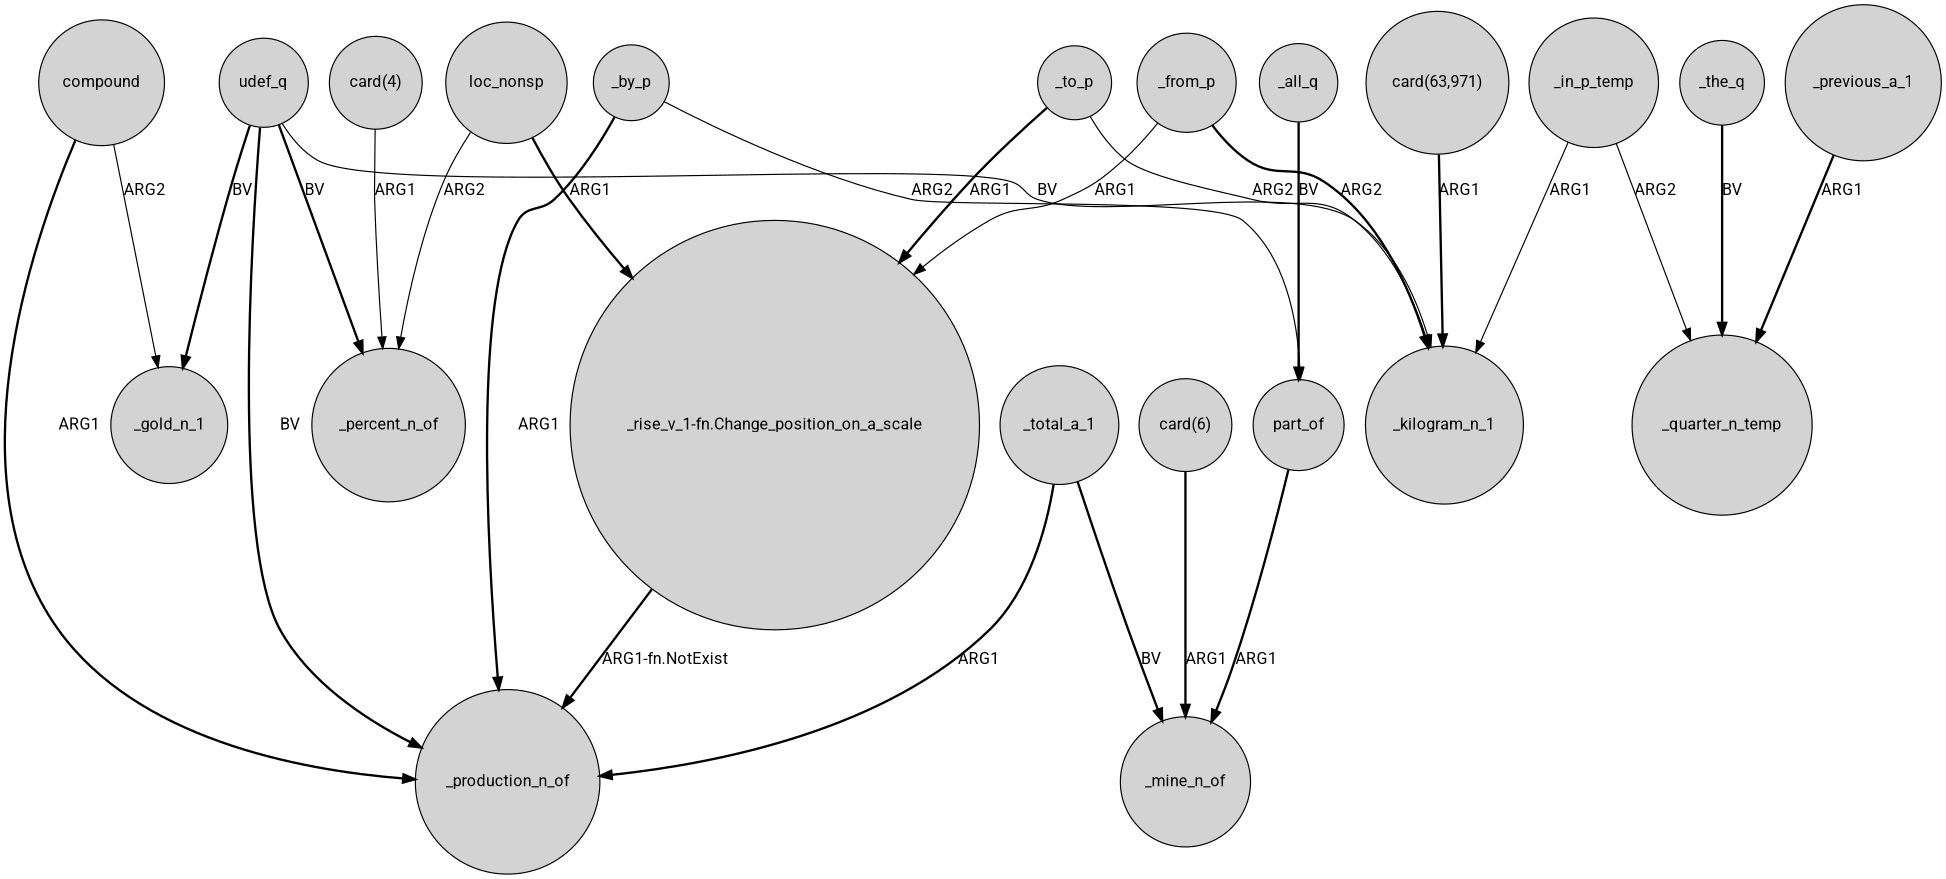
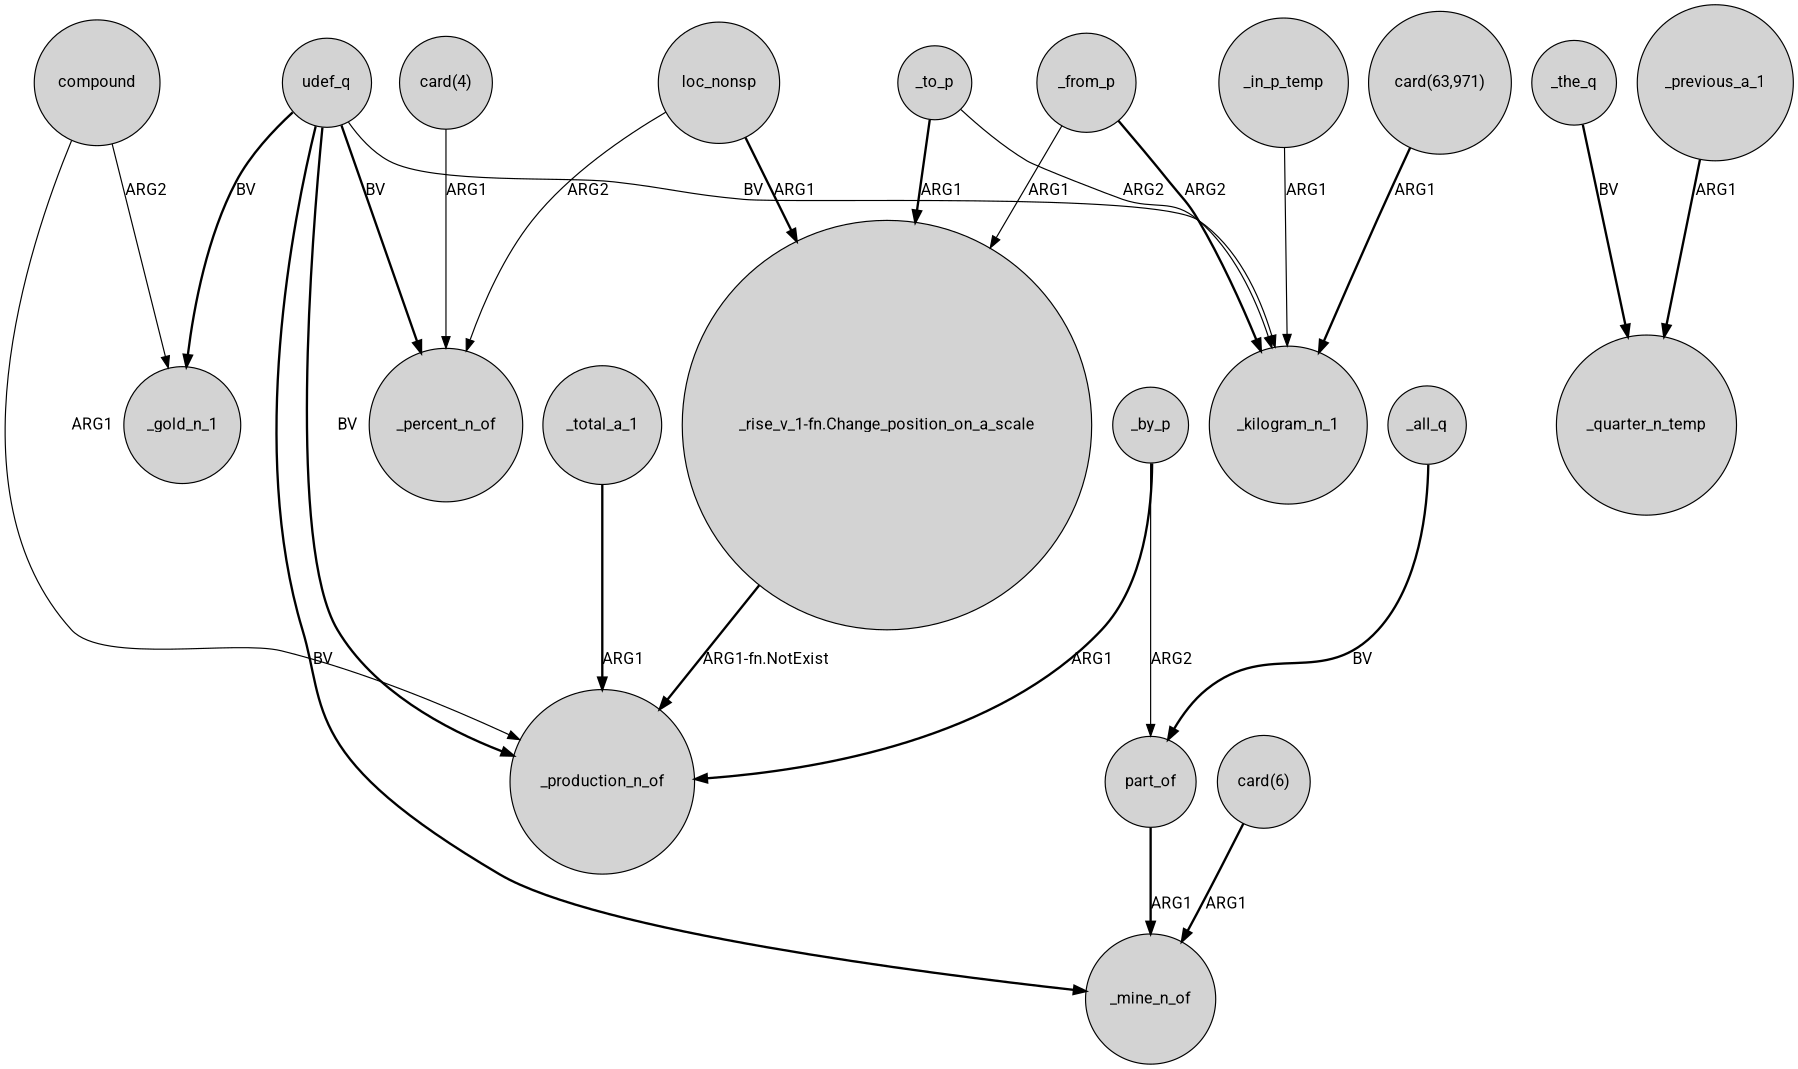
edge "_in_p_temp" -> "_quarter_n_temp": removed, label "ARG2"
edge "compound" -> "_production_n_of": style bold -> solid
edge "_total_a_1" -> "_mine_n_of": now "udef_q" -> "_mine_n_of"
